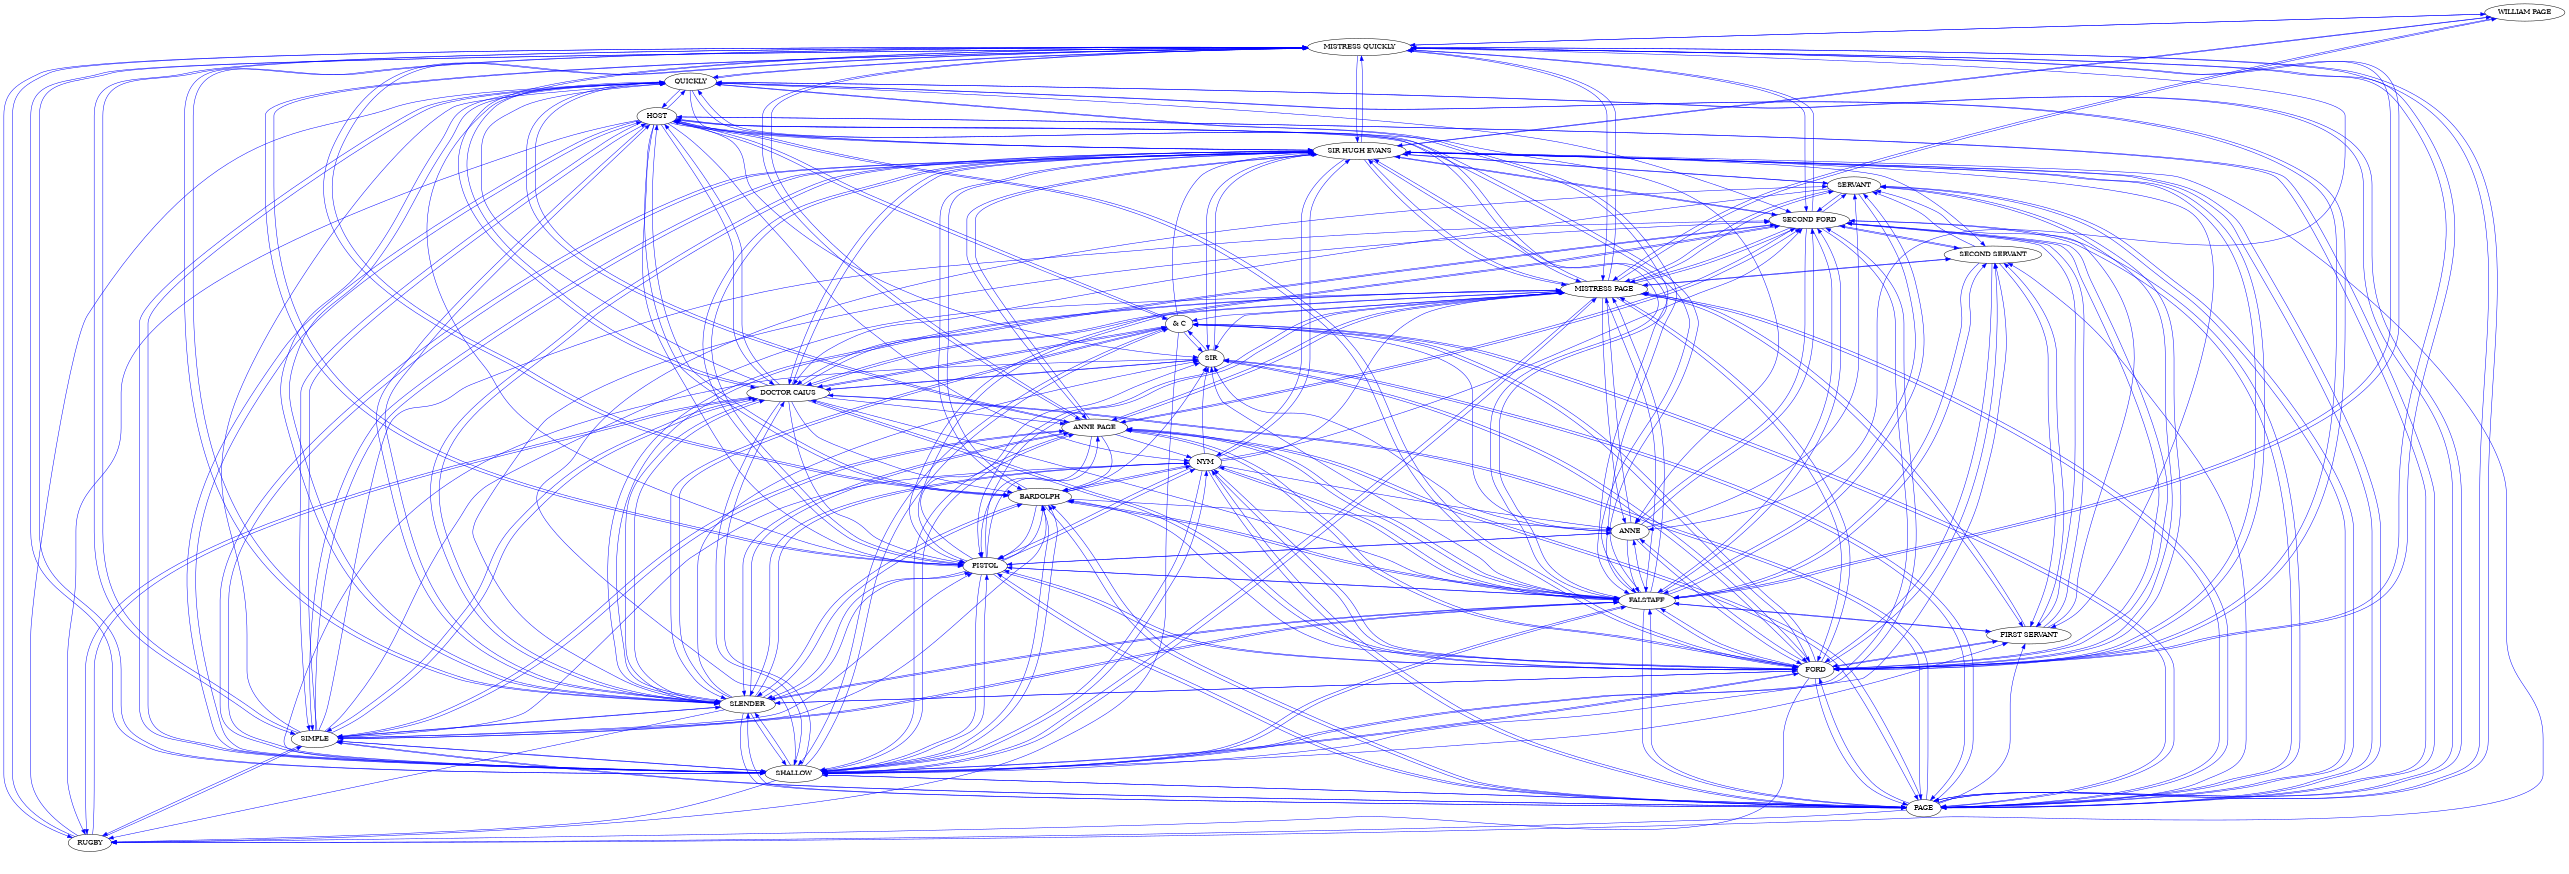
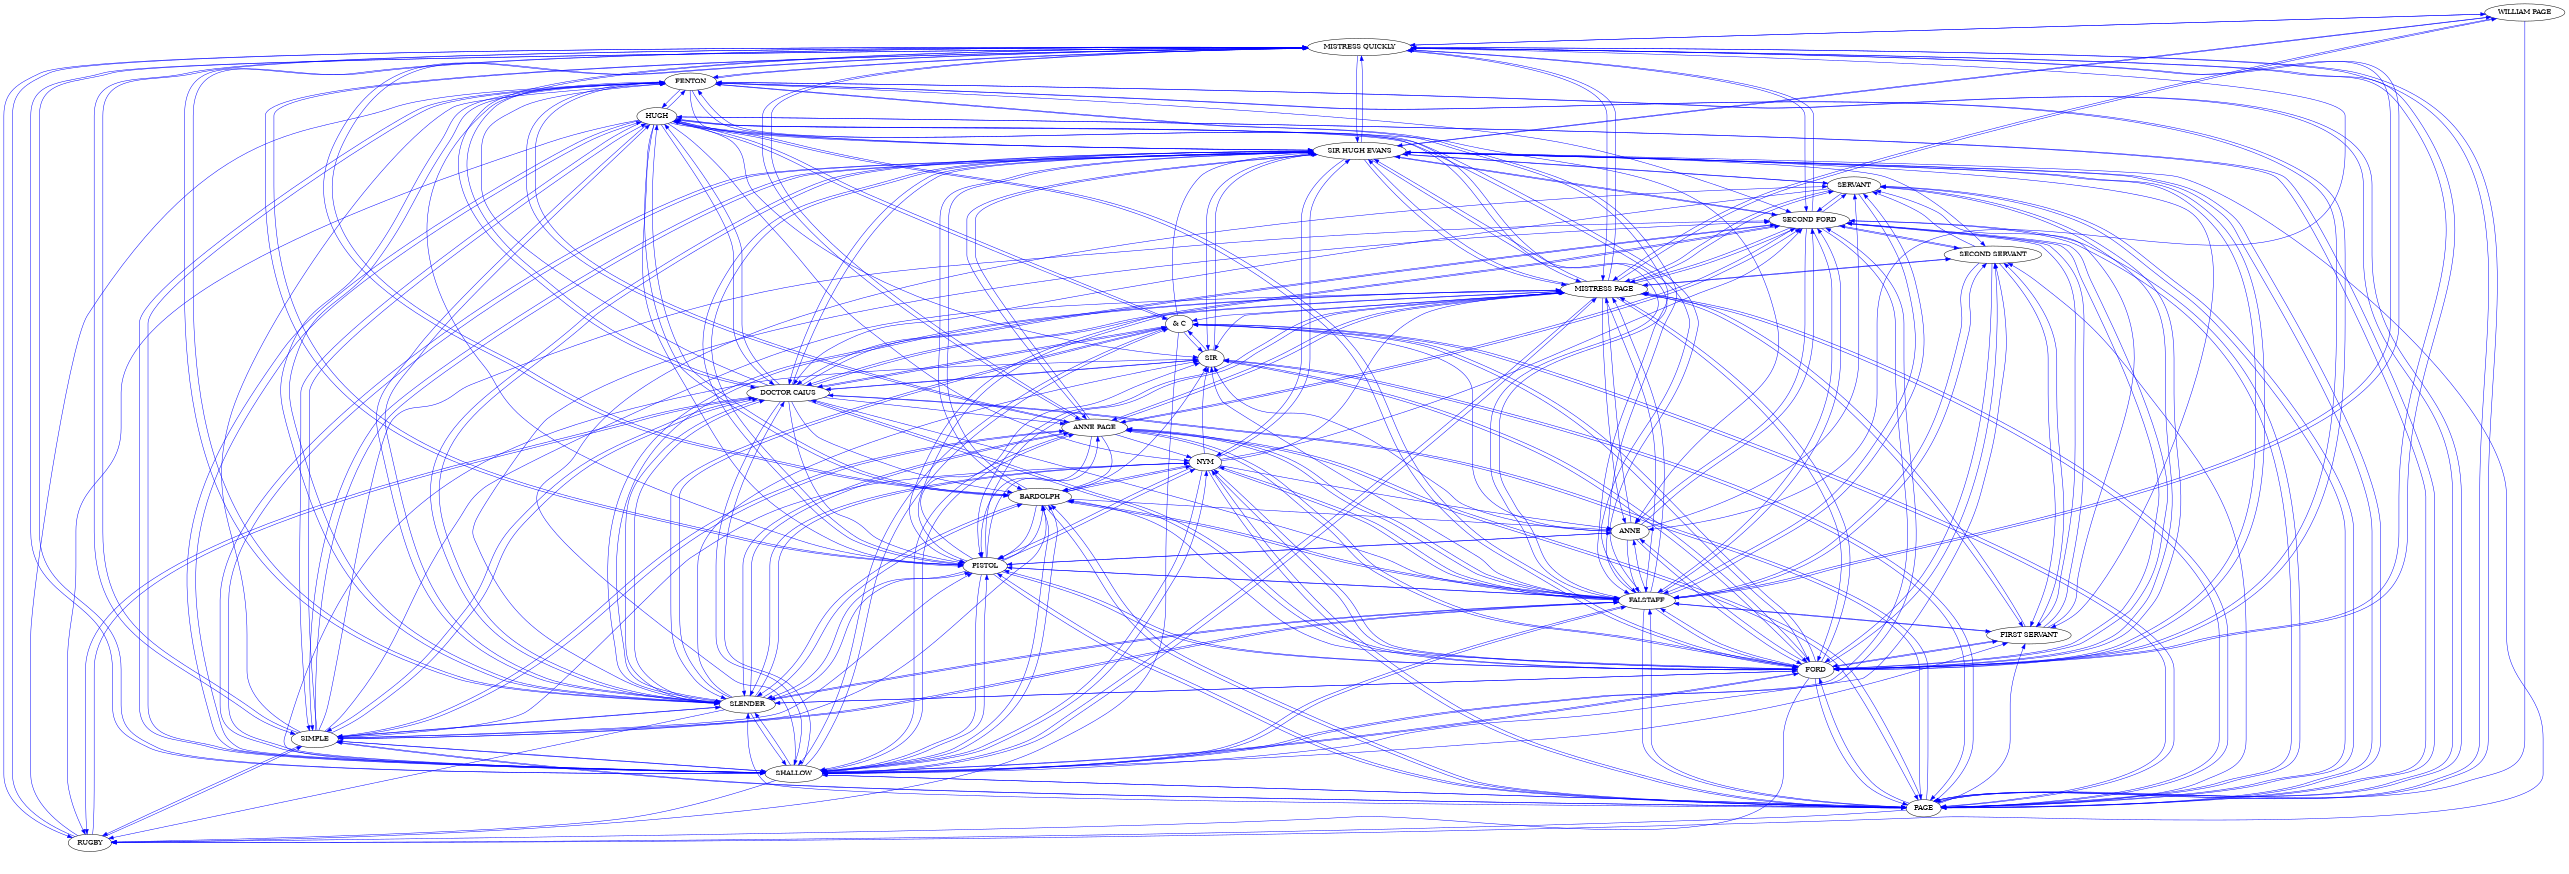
node "QUICKLY": label "QUICKLY" -> "FENTON"
node "HOST": label "HOST" -> "HUGH"
edge "SLENDER" -> "PAGE": now "WILLIAM PAGE" -> "PAGE"
